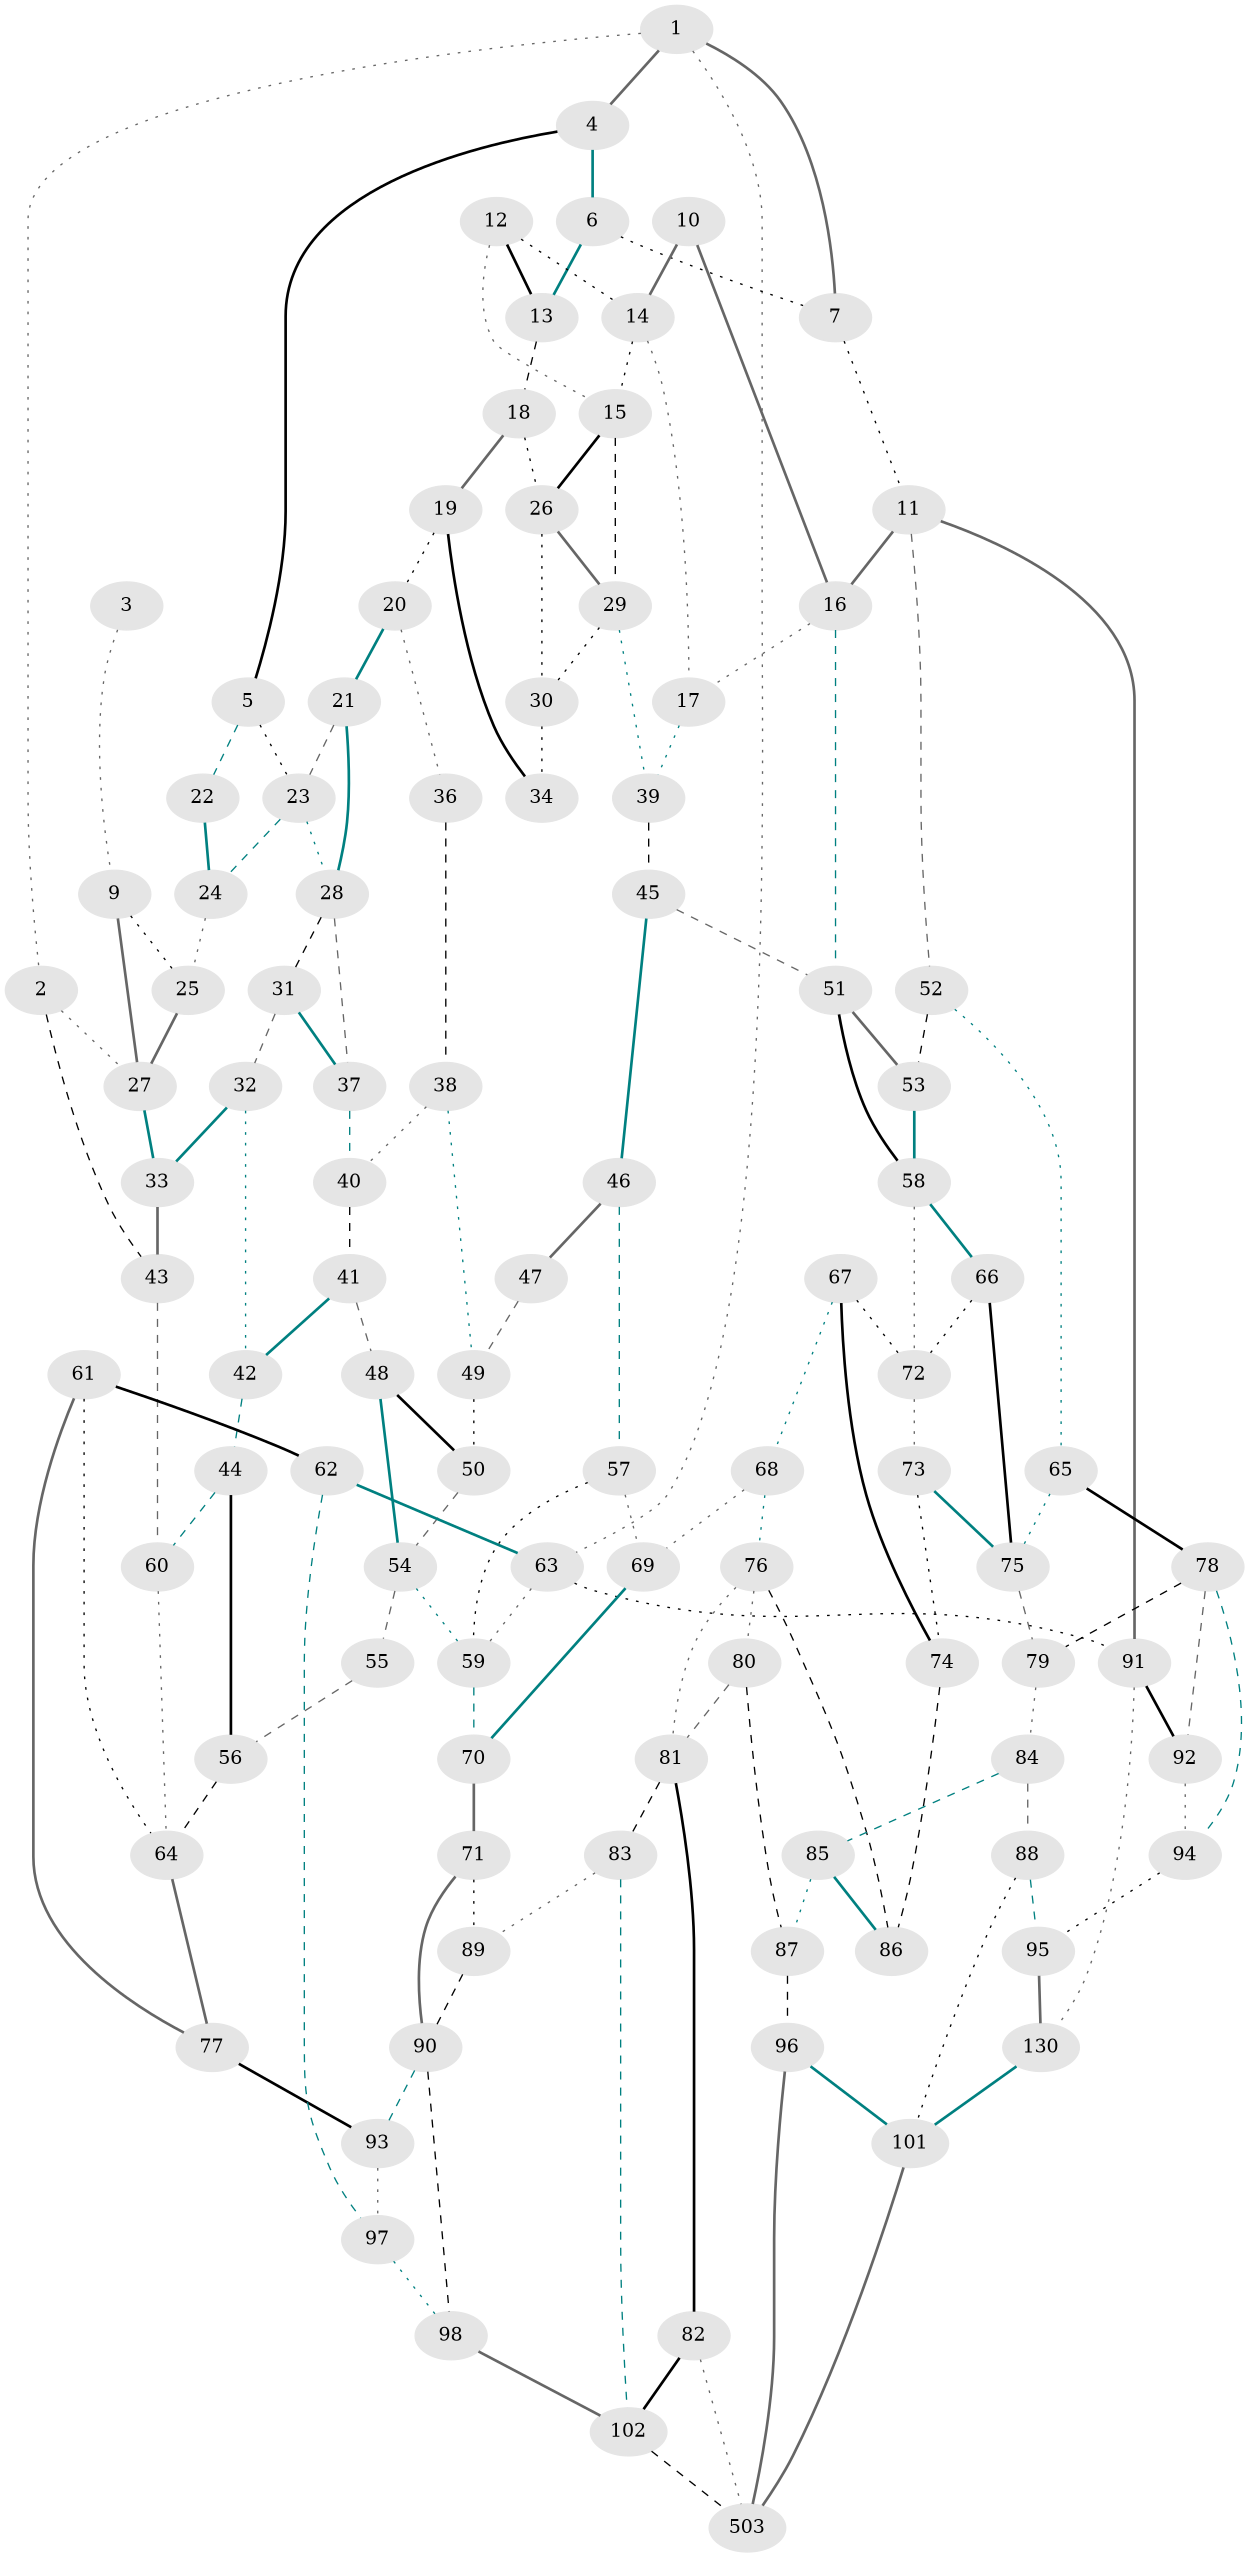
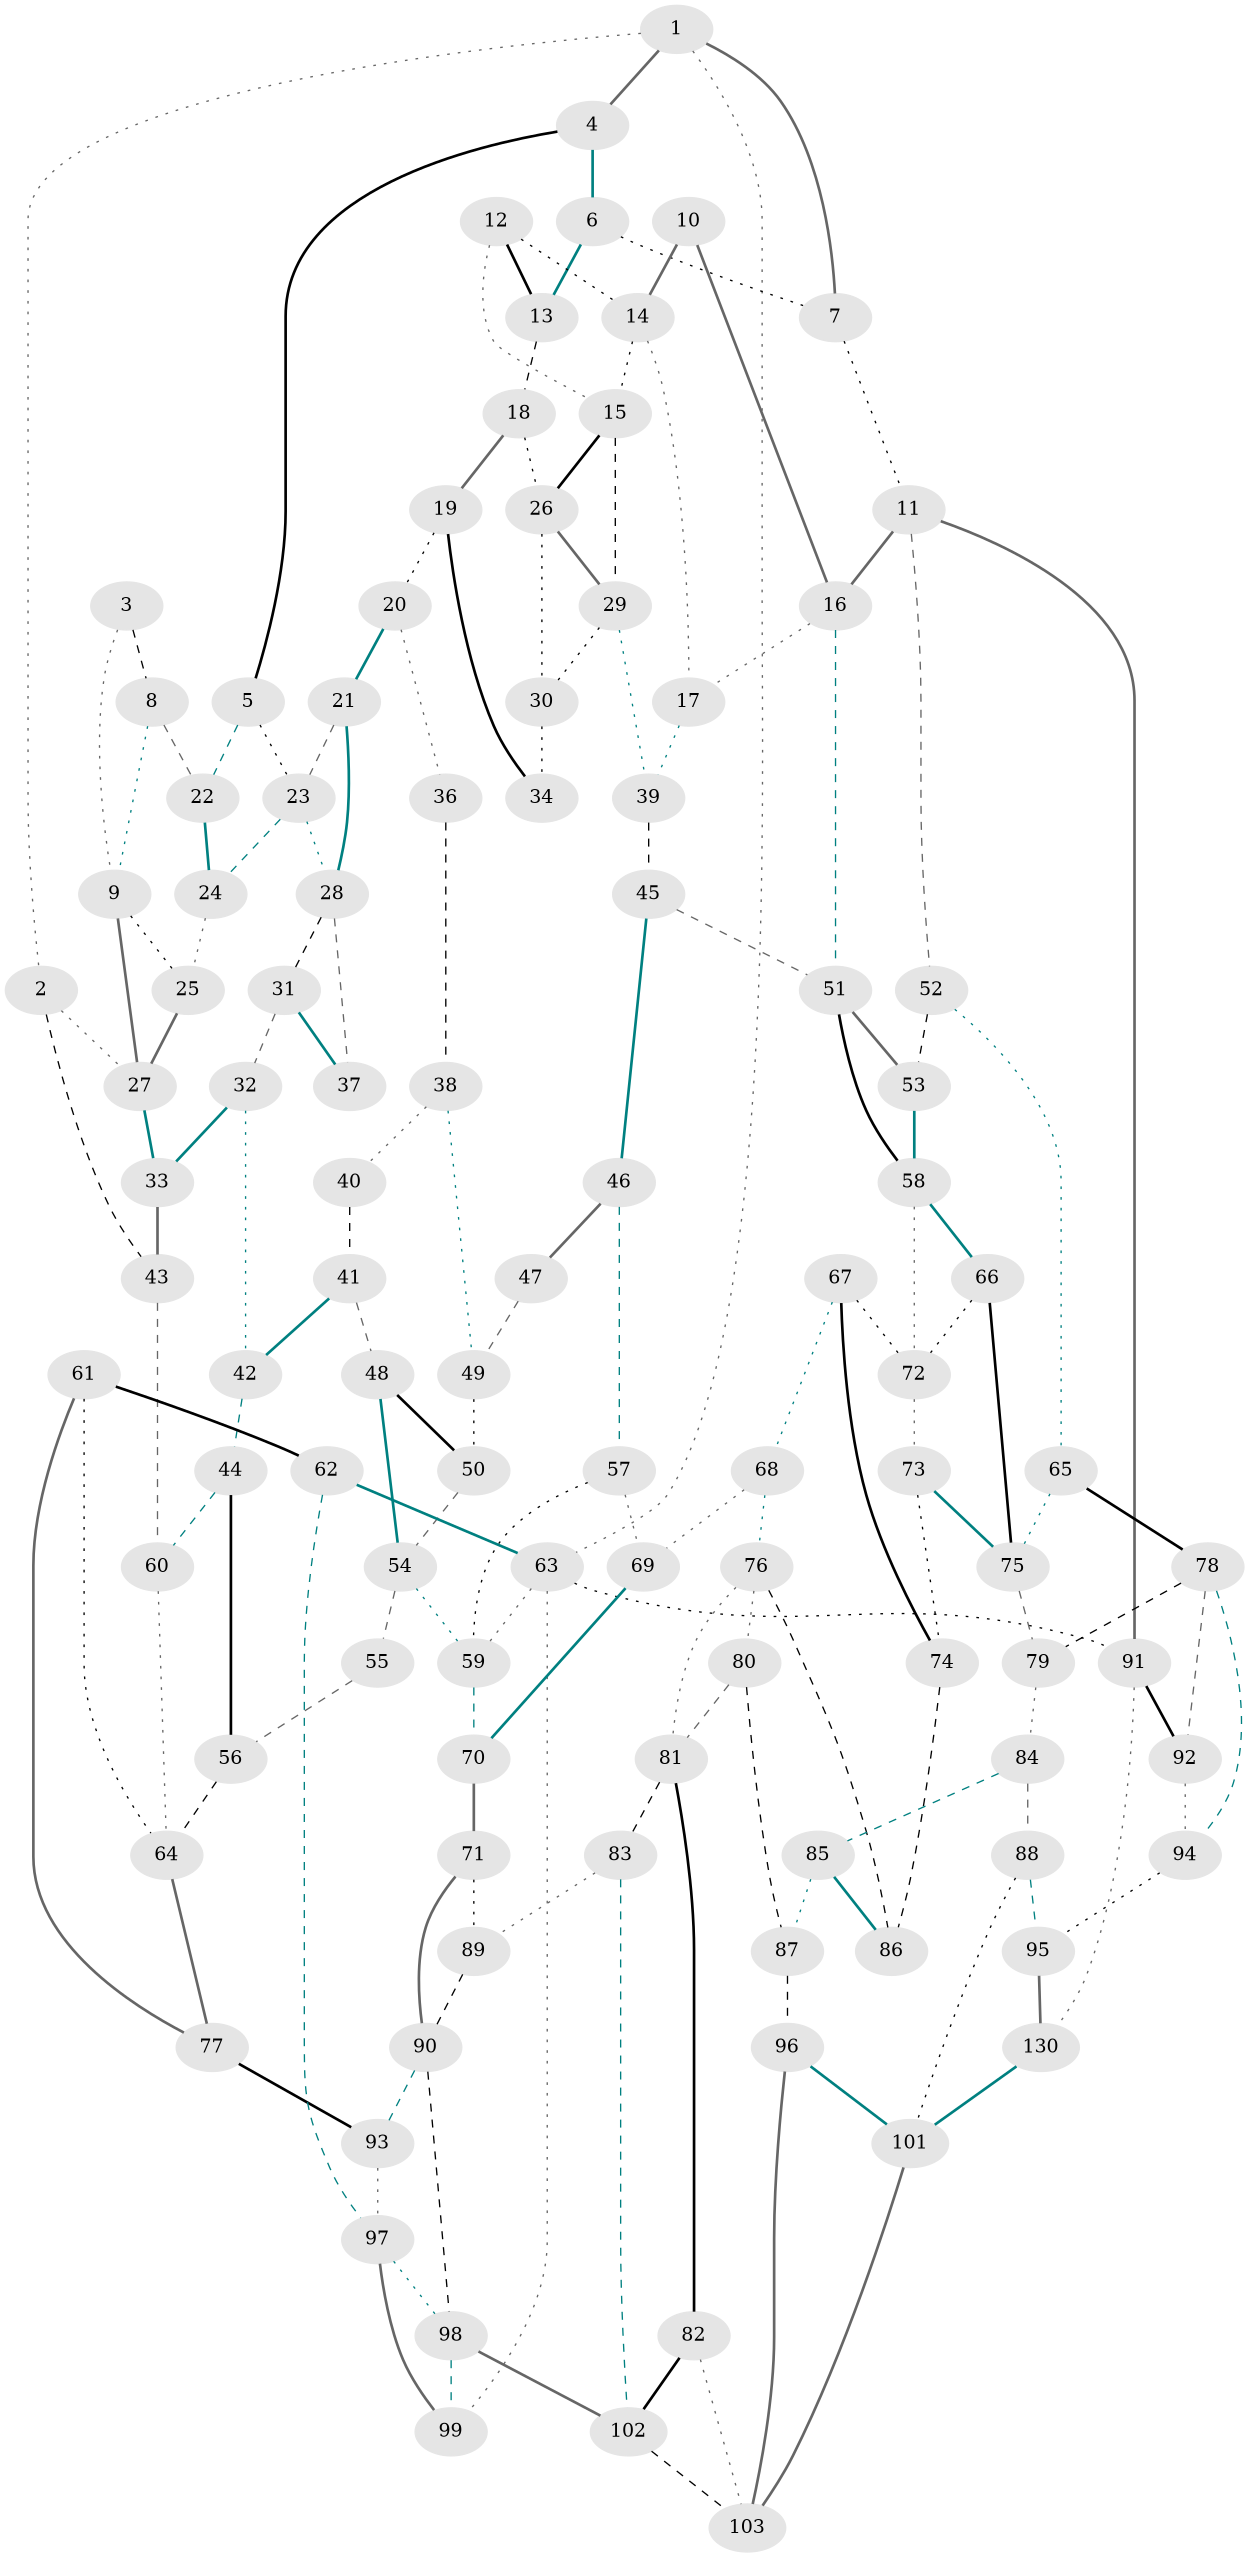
node "8": added
edge "37" -- "40": removed
node "99": added
node "503": label "503" -> "103"
